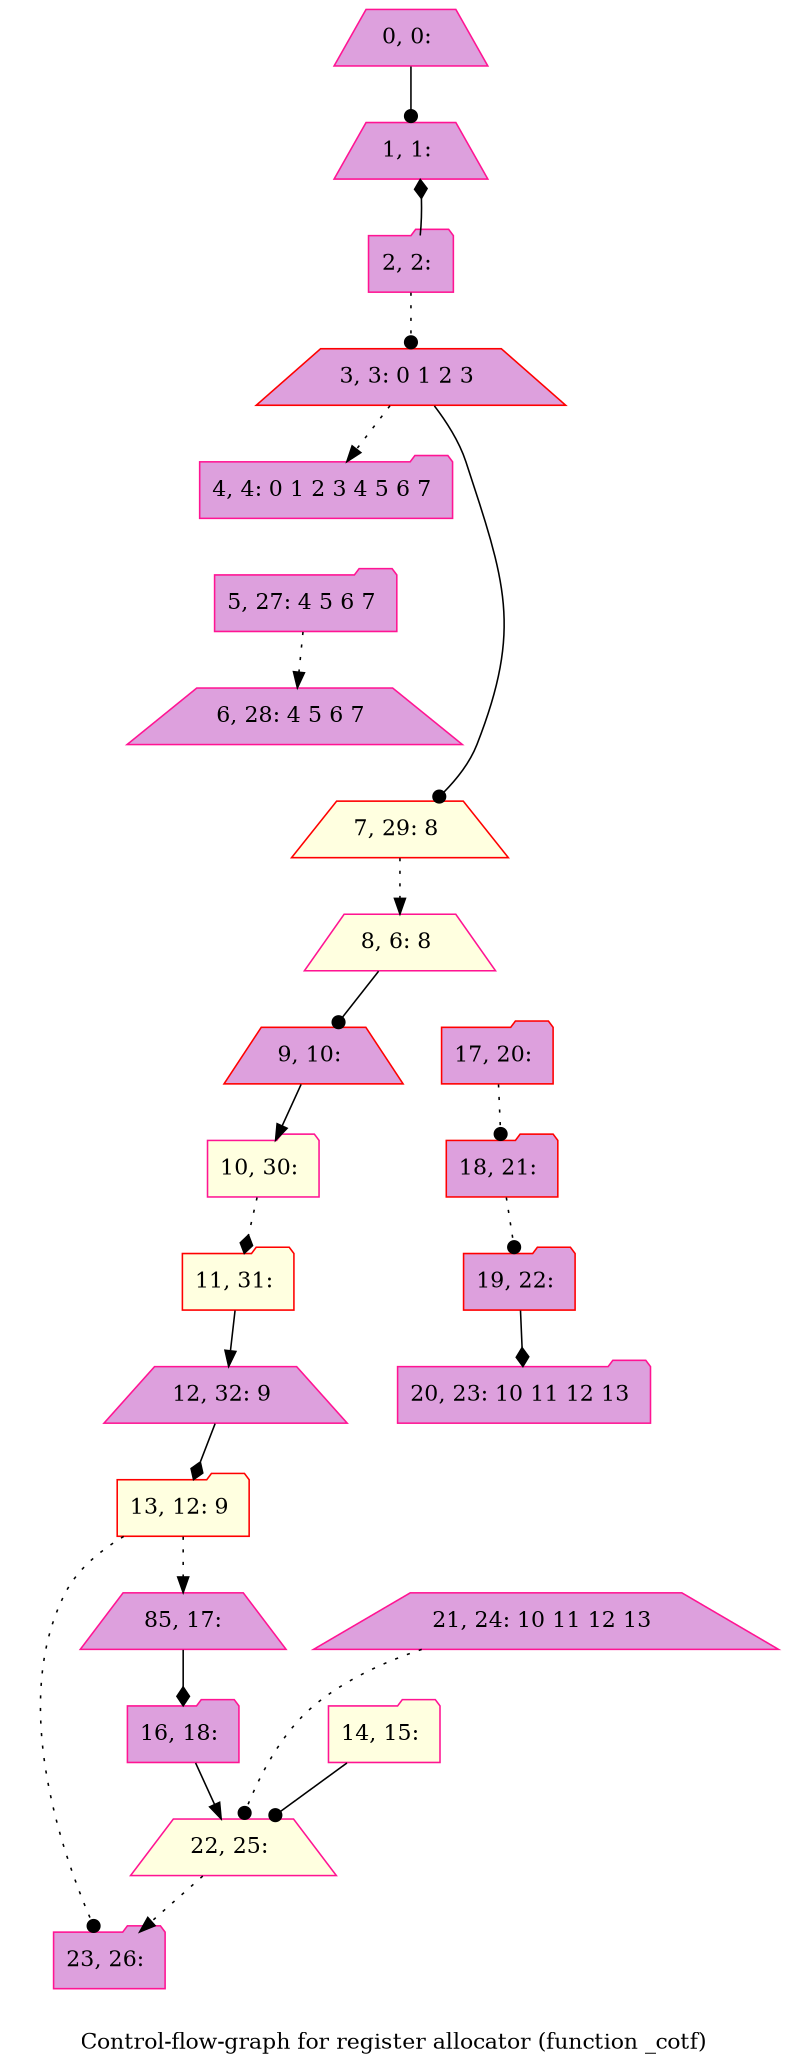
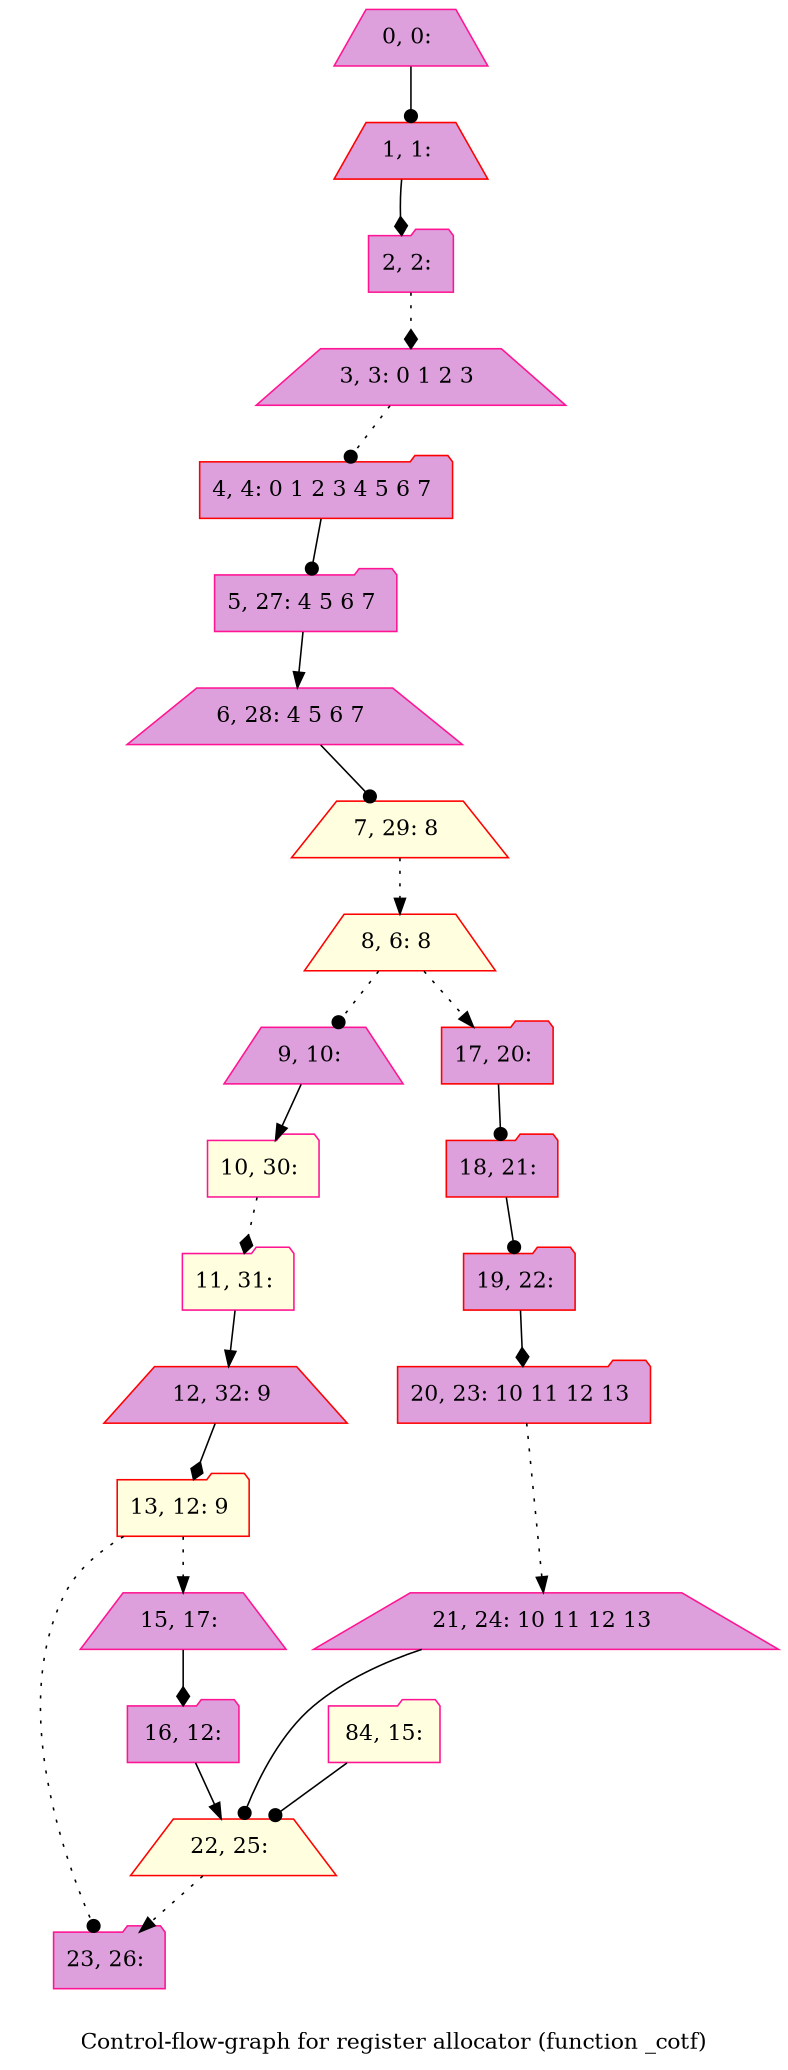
node "1, 1:": color deeppink -> red
edge "2, 2:" -> "1, 1:": reversed
edge "2, 2:" -> "3, 3: 0 1 2 3": arrowhead dot -> diamond
node "3, 3: 0 1 2 3": color red -> deeppink
edge "3, 3: 0 1 2 3" -> "4, 4: 0 1 2 3 4 5 6 7": arrowhead normal -> dot
node "4, 4: 0 1 2 3 4 5 6 7": color deeppink -> red
edge "4, 4: 0 1 2 3 4 5 6 7" -> "5, 27: 4 5 6 7": added
edge "3, 3: 0 1 2 3" -> "7, 29: 8": now "6, 28: 4 5 6 7" -> "7, 29: 8"
edge "5, 27: 4 5 6 7" -> "6, 28: 4 5 6 7": style dotted -> solid
node "8, 6: 8": color deeppink -> red
edge "8, 6: 8" -> "17, 20:": added
edge "8, 6: 8" -> "9, 10:": style solid -> dotted
node "9, 10:": color red -> deeppink
edge "17, 20:" -> "18, 21:": style dotted -> solid
edge "18, 21:" -> "19, 22:": style dotted -> solid
node "11, 31:": color red -> deeppink
node "12, 32: 9": color deeppink -> red
node "20, 23: 10 11 12 13": color deeppink -> red
edge "20, 23: 10 11 12 13" -> "21, 24: 10 11 12 13": added
node "85, 17:": label "85, 17:" -> "15, 17:"
edge "21, 24: 10 11 12 13" -> "22, 25:": style dotted -> solid
node "16, 18:": label "16, 18:" -> "16, 12:"
node "14, 15:": label "14, 15:" -> "84, 15:"
node "22, 25:": color deeppink -> red
